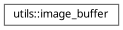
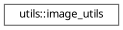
node "utils::image_buffer": label "utils::image_buffer" -> "utils::image_utils"
